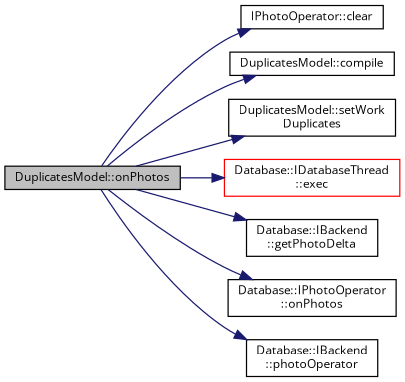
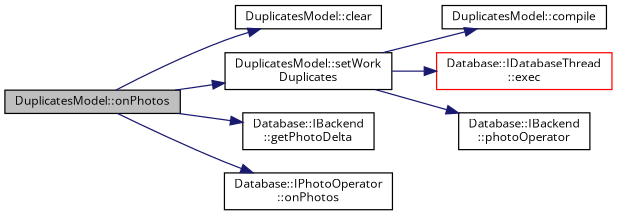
node "IPhotoOperator::clear": label "IPhotoOperator::clear" -> "DuplicatesModel::clear"
edge "DuplicatesModel::onPhotos" -> "DuplicatesModel::compile": now "DuplicatesModel::setWork Duplicates" -> "DuplicatesModel::compile"
edge "DuplicatesModel::onPhotos" -> "Database::IDatabaseThread ::exec": now "DuplicatesModel::setWork Duplicates" -> "Database::IDatabaseThread ::exec"
edge "DuplicatesModel::onPhotos" -> "Database::IBackend ::photoOperator": now "DuplicatesModel::setWork Duplicates" -> "Database::IBackend ::photoOperator"
